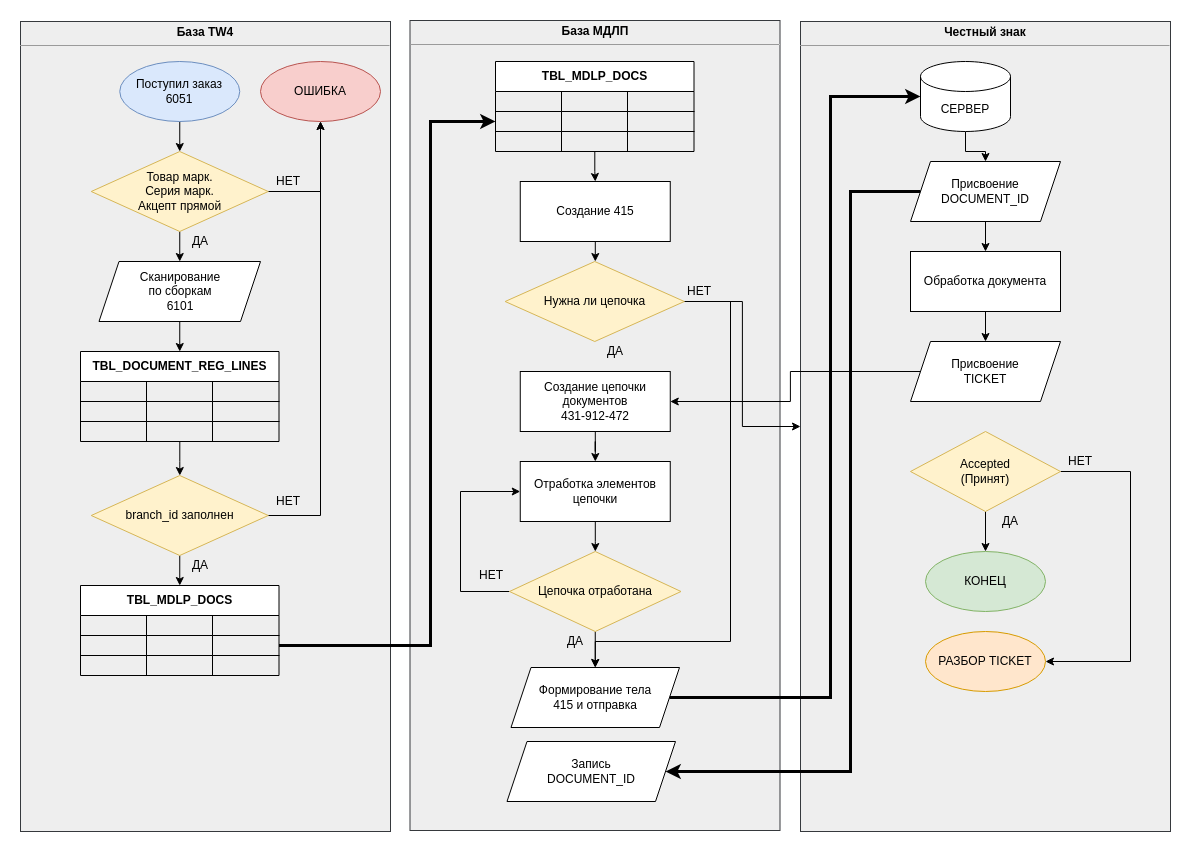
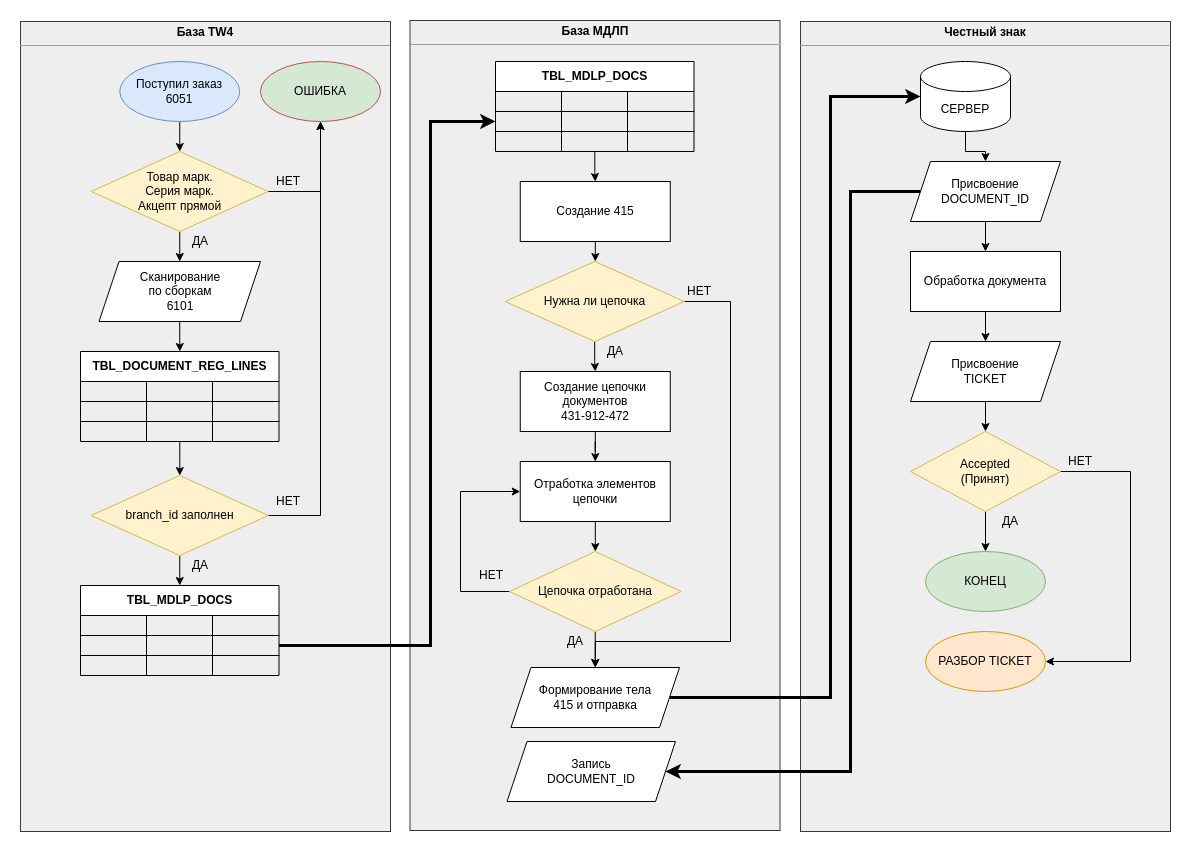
node "ОШИБКА": fillcolor #f8cecc -> #d5e8d4
edge "Присвоение TICKET" -> "Создание цепочки документов 431-912-472": now "Присвоение TICKET" -> "Accepted (Принят)"
edge "Нужна ли цепочка" -> "Честный знак": now "Нужна ли цепочка" -> "Создание цепочки документов 431-912-472"
